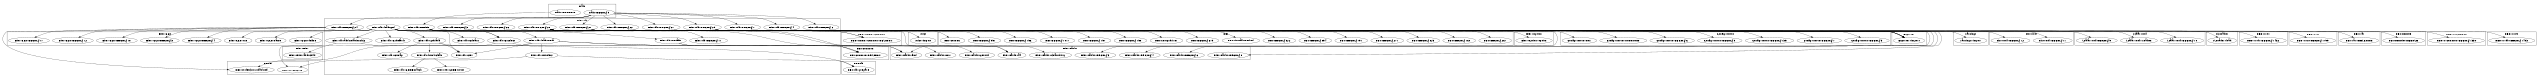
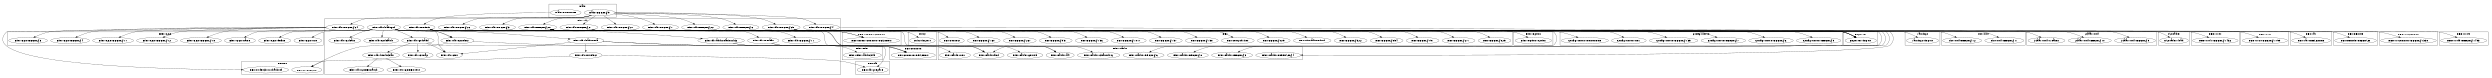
node "DBD::_mem::common::DESTROY": label "DBD::_mem::common::DESTROY" -> "DBI::_mem::common::DESTROY"
node "Config::YAML::BEGIN@5": removed
edge "Hier::db::load_meta" -> "DBI::st::fetchrow_hashref": removed
node "Hier::Tasks::BEGIN@4": label "Hier::Tasks::BEGIN@4" -> "Hier::Tasks::TIEHASH@4"
